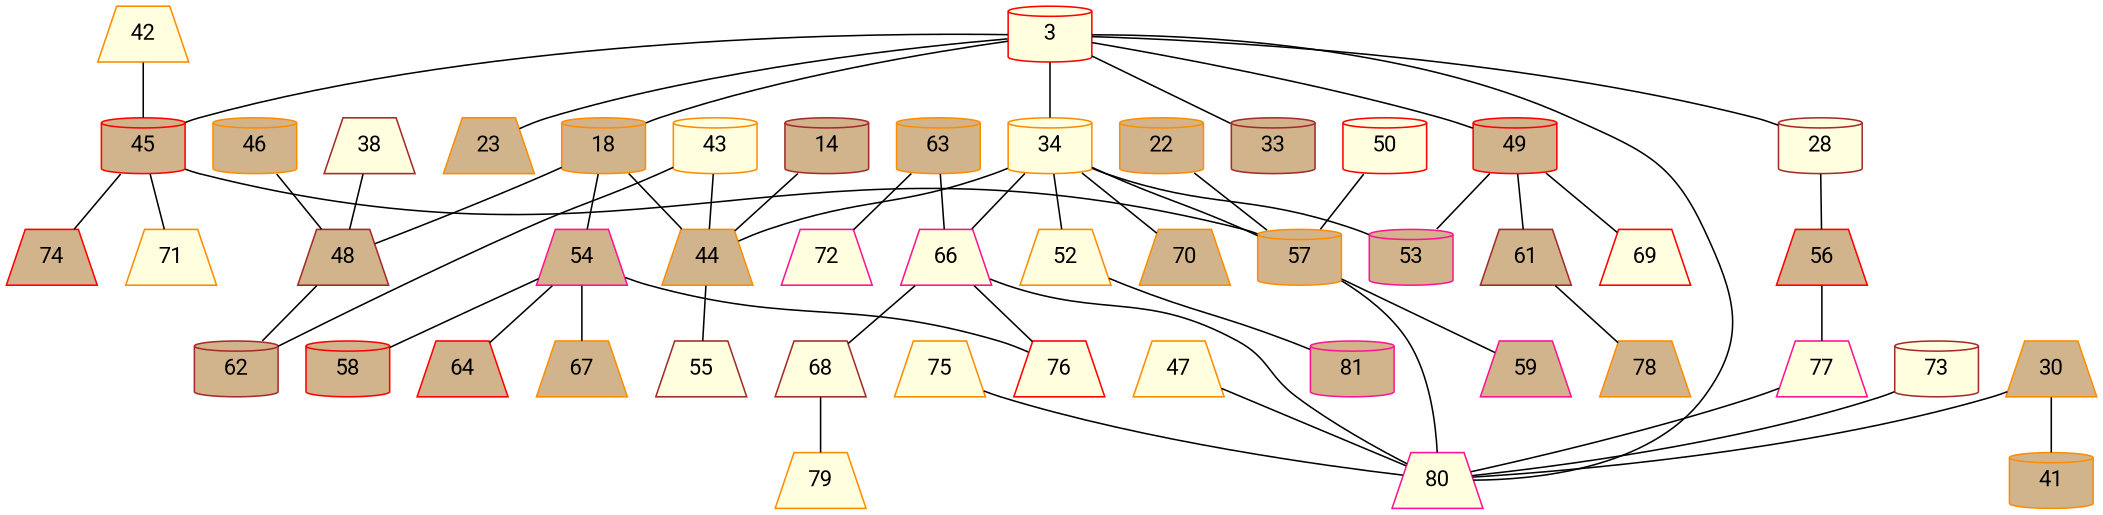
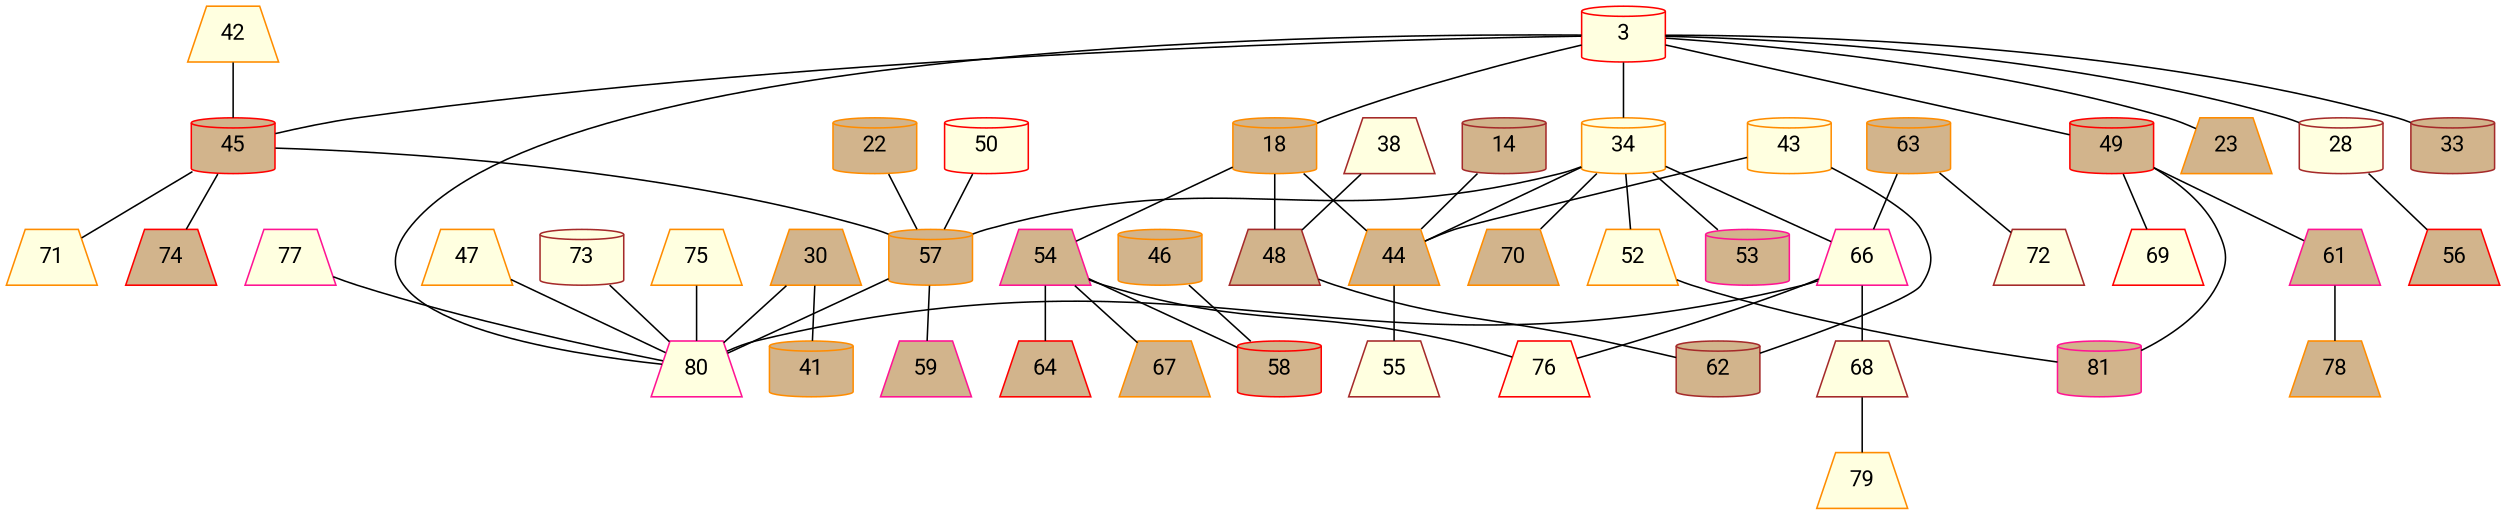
edge "49" -- "53": now "49" -- "81"
edge "46" -- "48": now "46" -- "58"
node "72": color deeppink -> brown
node "61": color brown -> deeppink
edge "56" -- "77": removed
